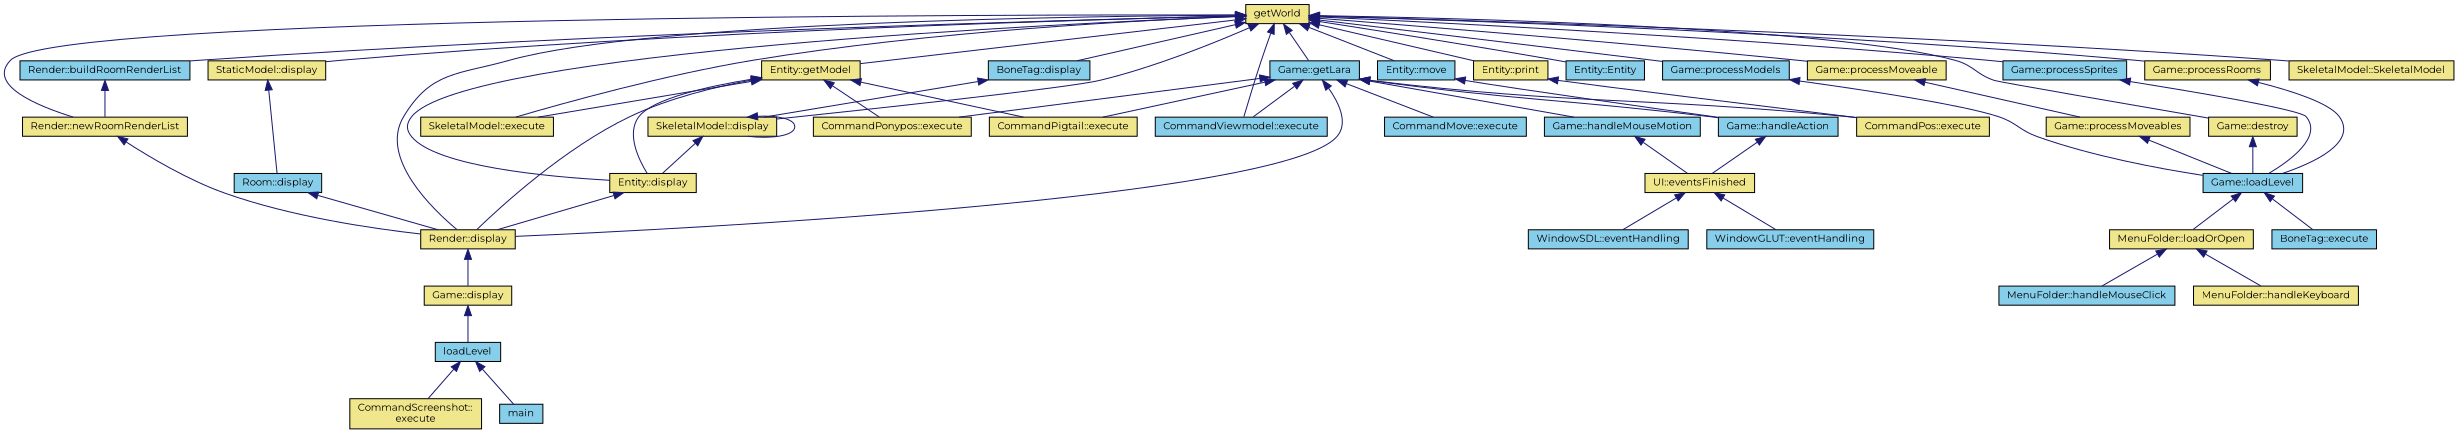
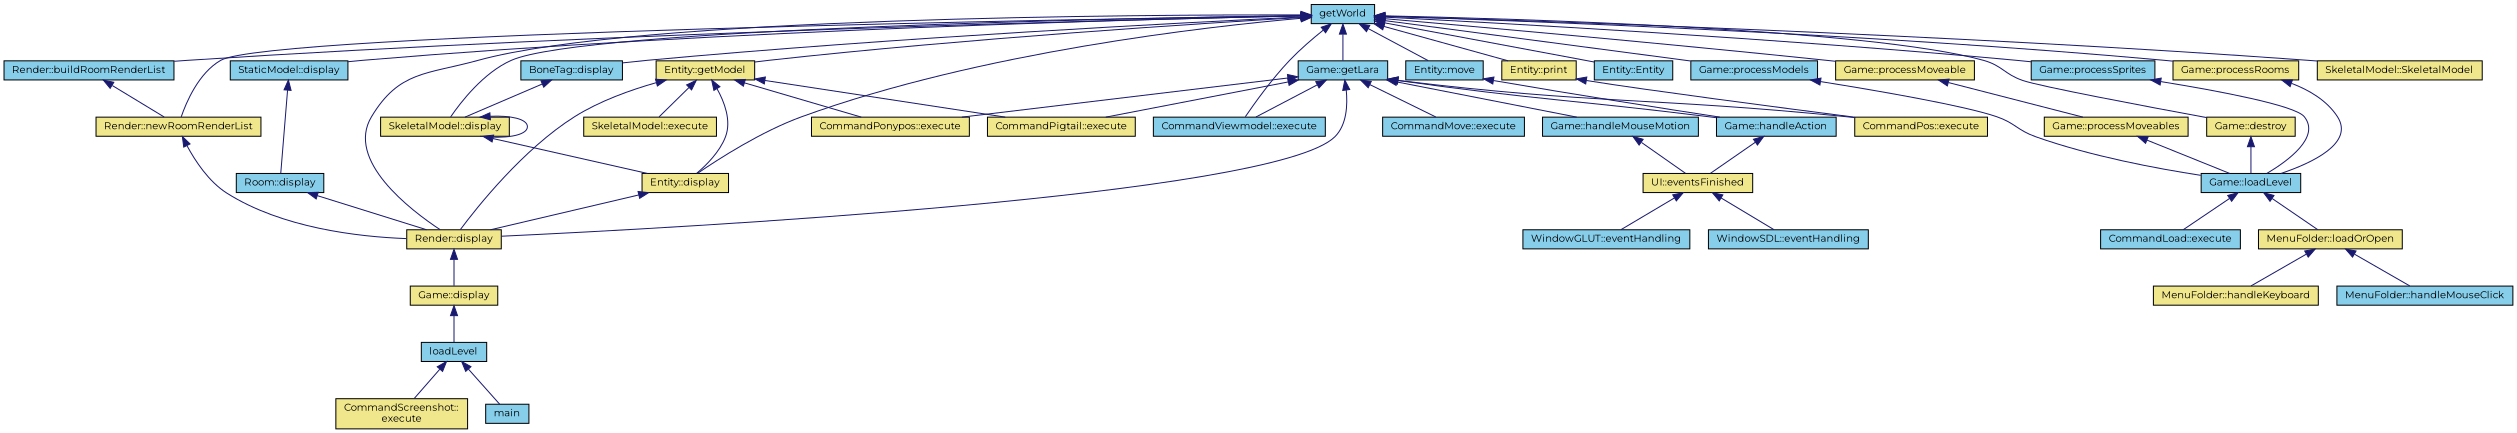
node "getWorld": fillcolor khaki -> skyblue
edge "SkeletalModel::execute" -> "getWorld": removed
node "StaticModel::display": fillcolor khaki -> skyblue
node "BoneTag::execute": label "BoneTag::execute" -> "CommandLoad::execute"
